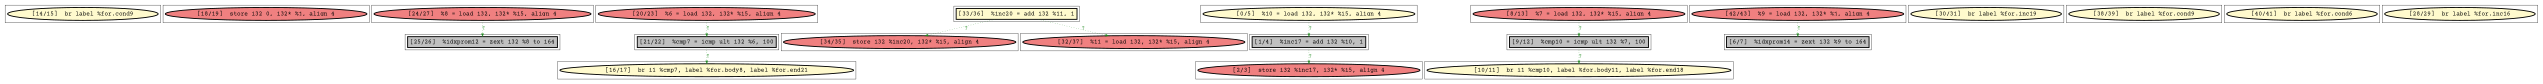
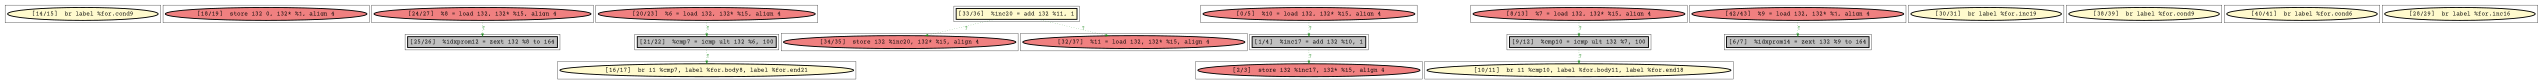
node "[0/5]  %10 = load i32, i32* %i5, align 4": fillcolor lemonchiffon -> lightcoral
